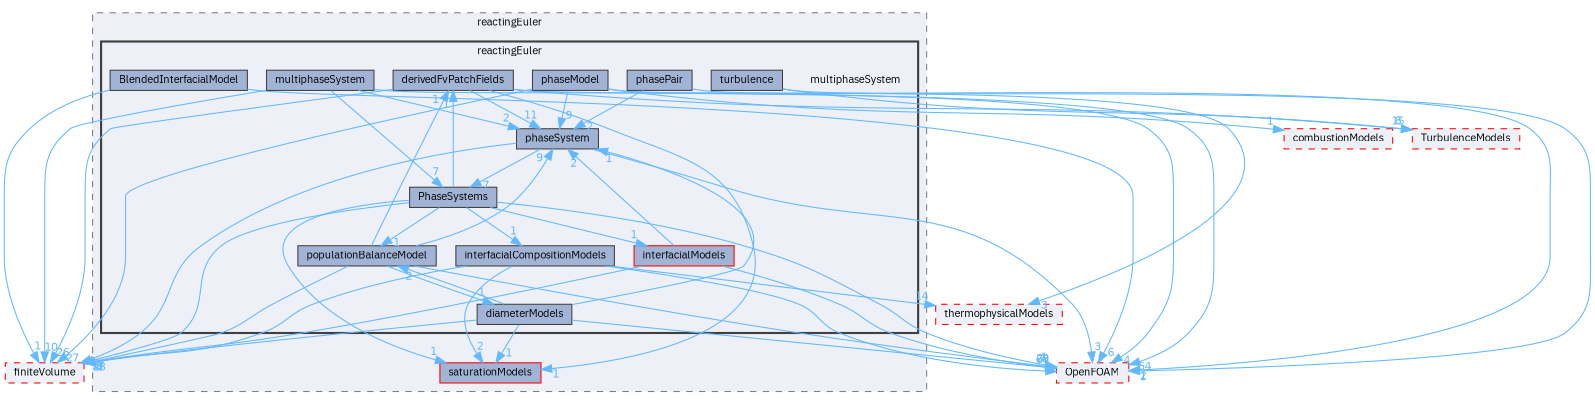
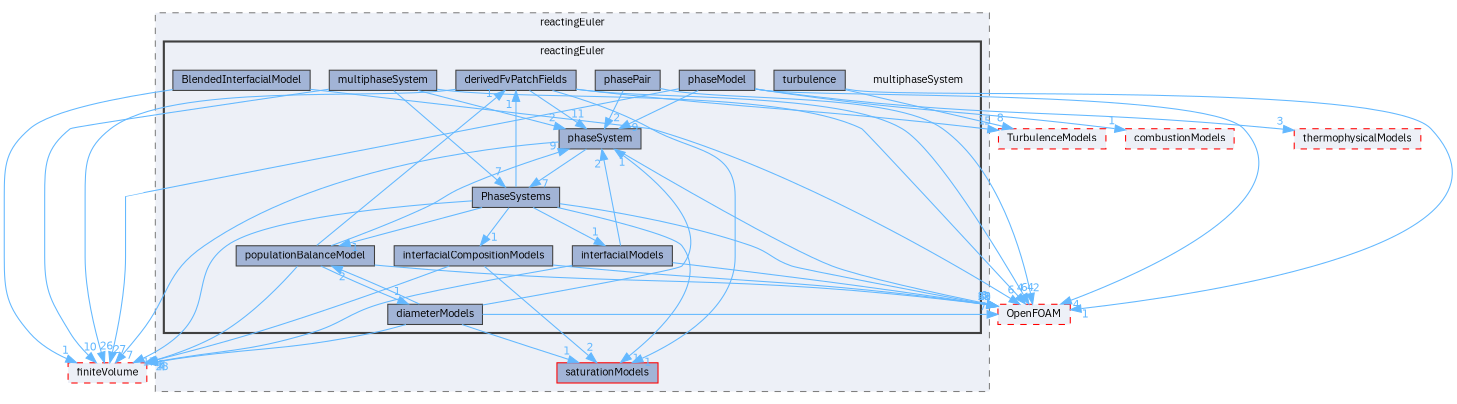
edge "phaseModel" -> "OpenFOAM": added
node "interfacialModels": color red -> grey25
edge "interfacialCompositionModels" -> "thermophysicalModels": removed
